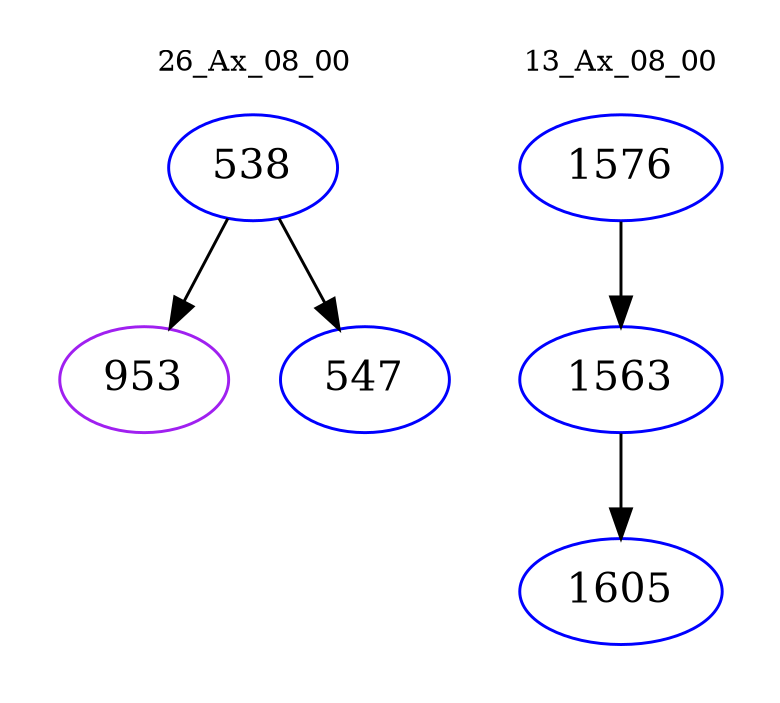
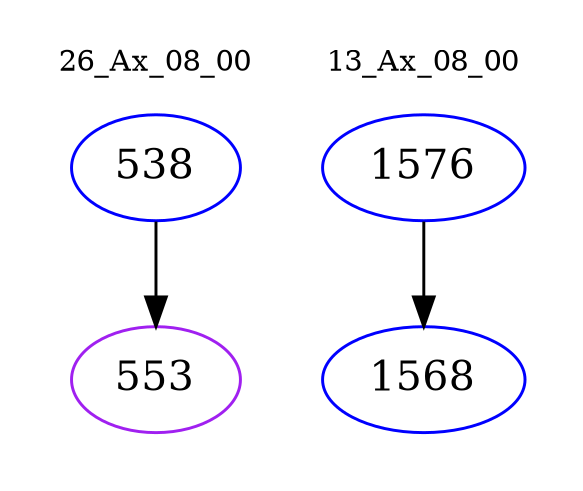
node "953": label "953" -> "553"
node "547": removed
node "1563": label "1563" -> "1568"
node "1605": removed
